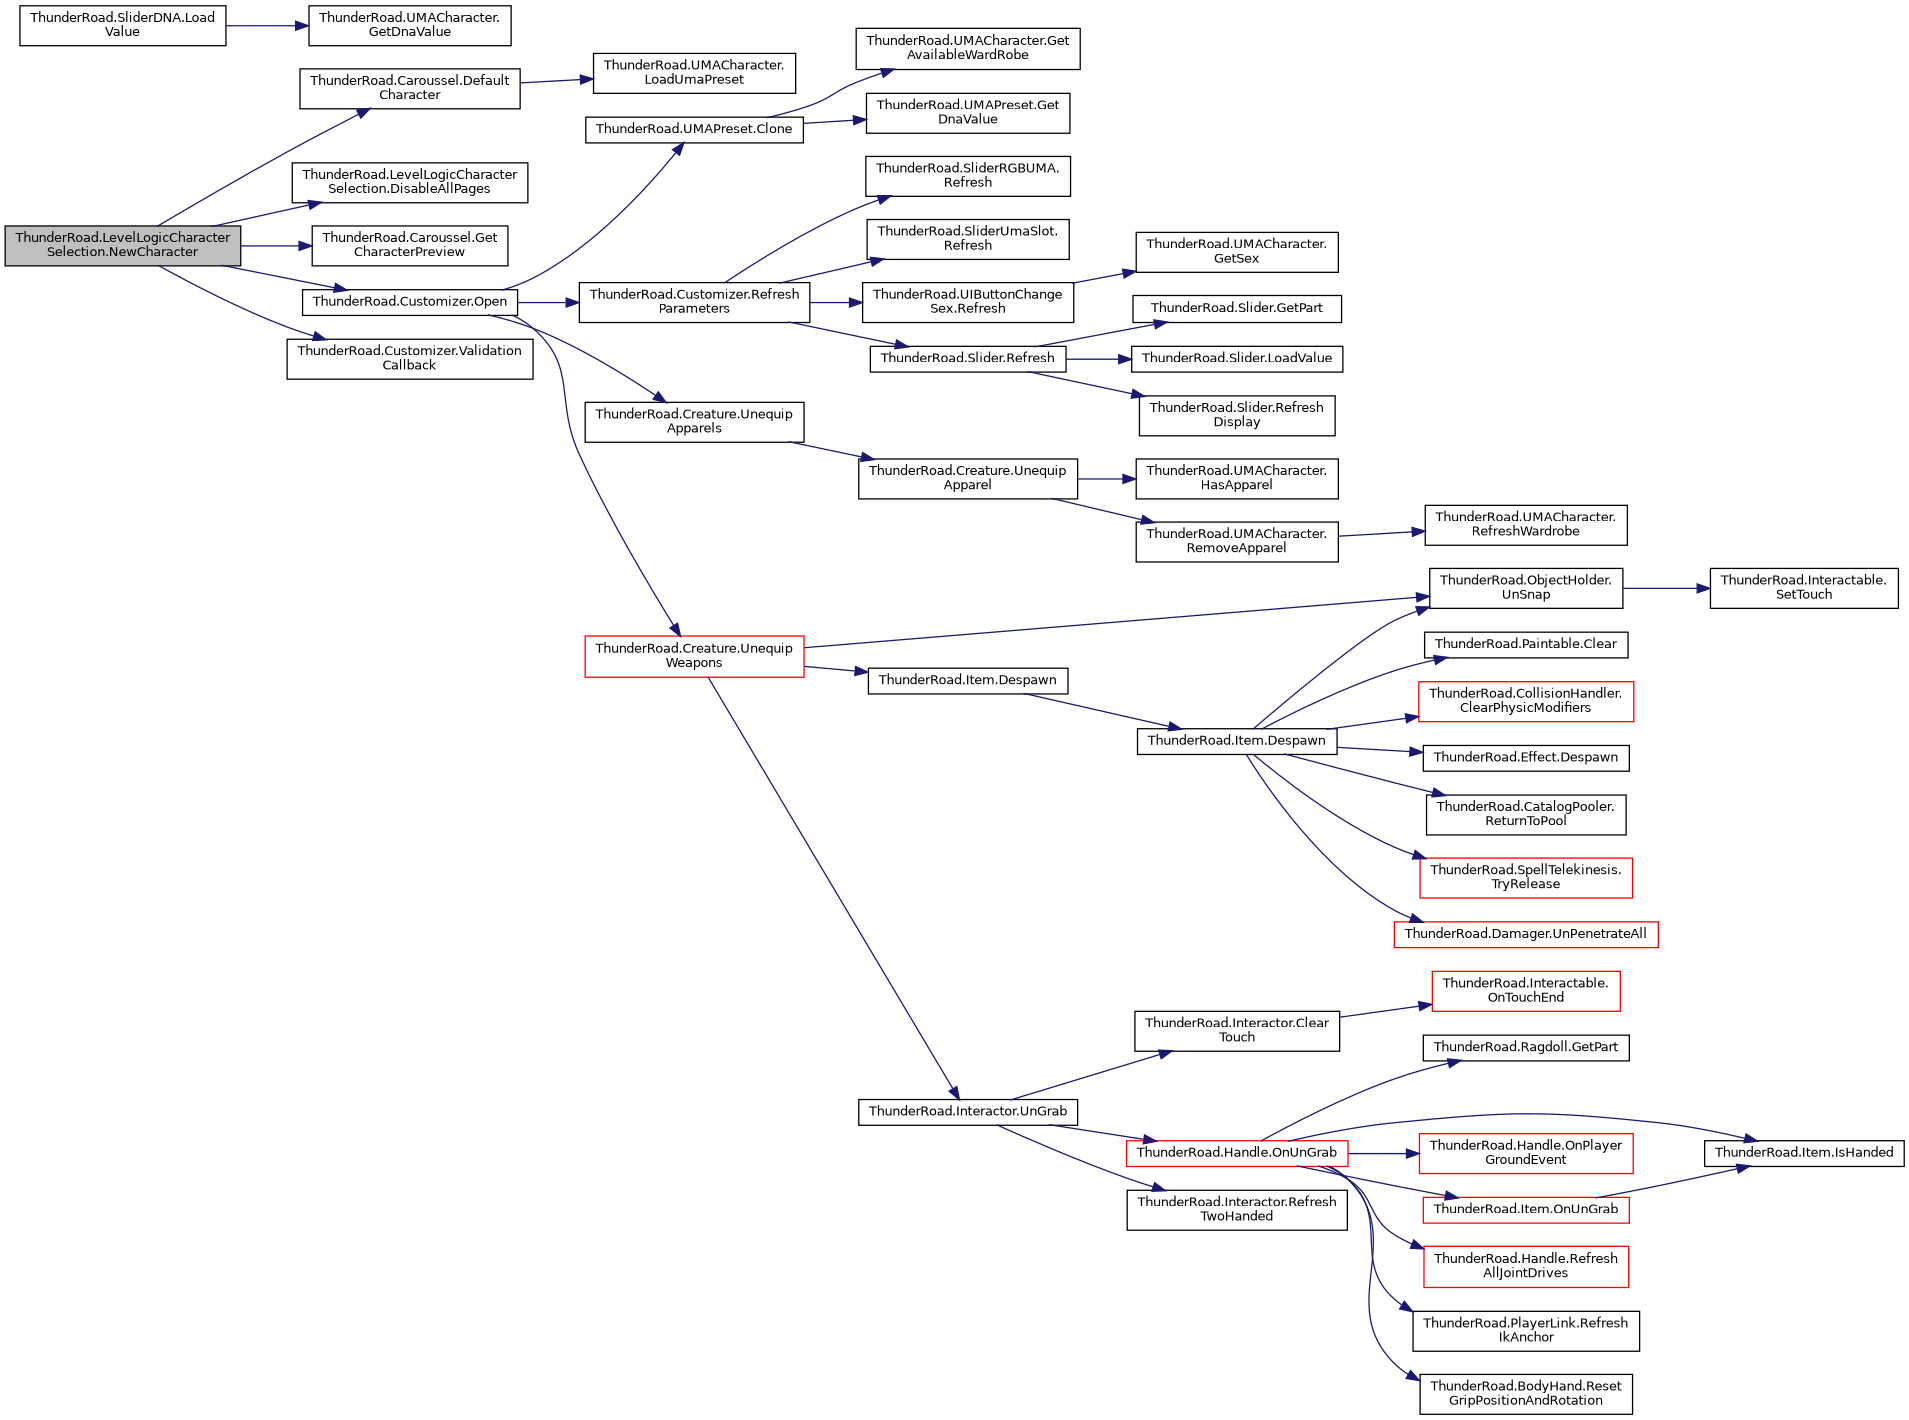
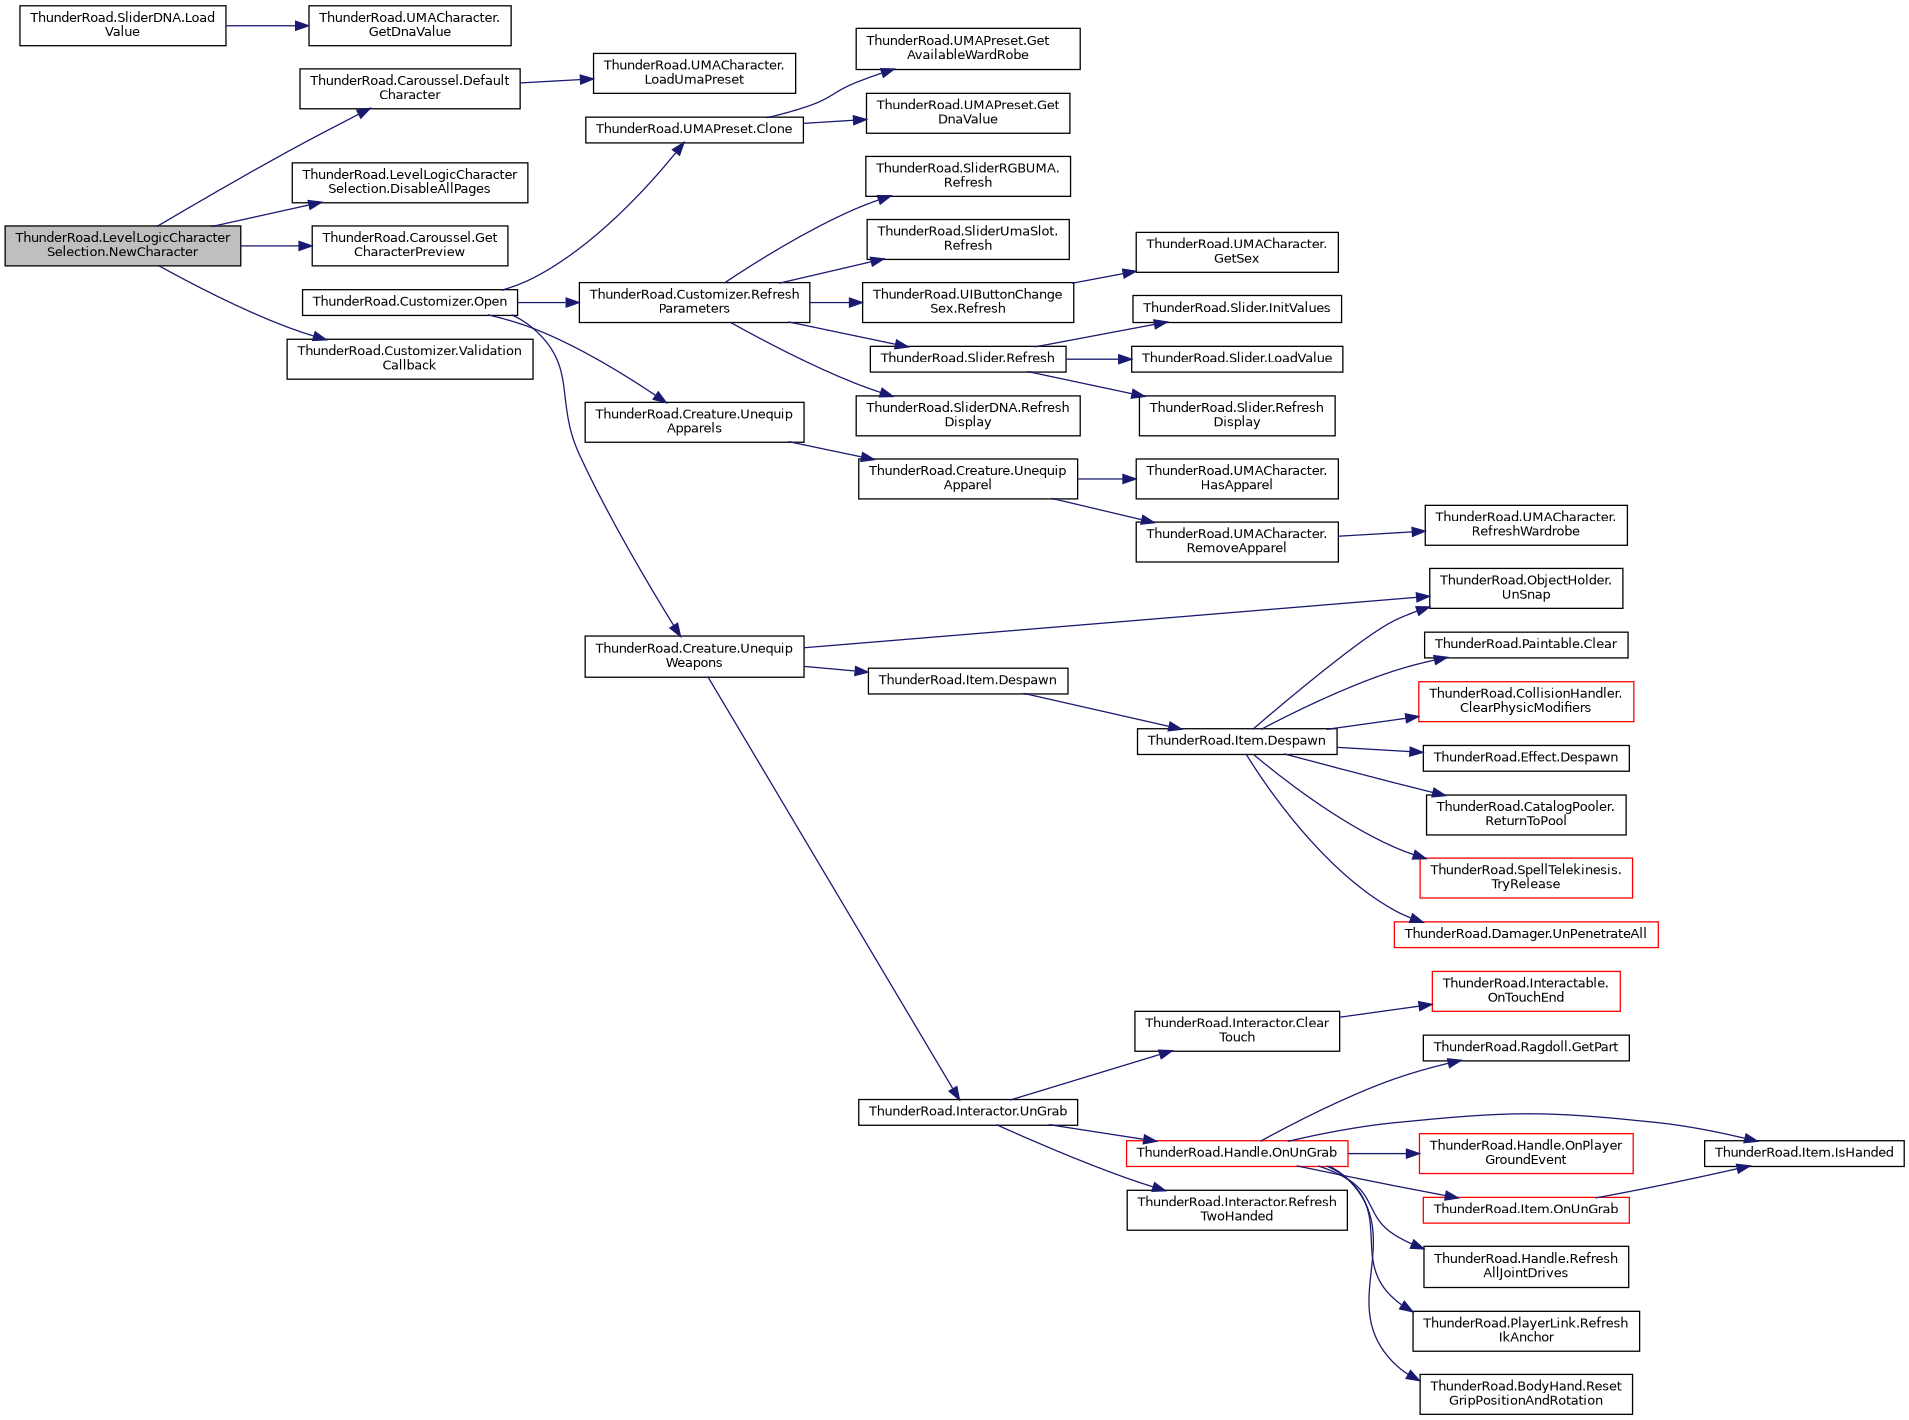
node "ThunderRoad.UMACharacter.Get AvailableWardRobe": label "ThunderRoad.UMACharacter.Get AvailableWardRobe" -> "ThunderRoad.UMAPreset.Get AvailableWardRobe"
edge "ThunderRoad.LevelLogicCharacter Selection.NewCharacter" -> "ThunderRoad.Customizer.Open": removed
node "ThunderRoad.Slider.GetPart": label "ThunderRoad.Slider.GetPart" -> "ThunderRoad.Slider.InitValues"
node "ThunderRoad.SliderDNA.Refresh Display": added
node "ThunderRoad.Interactable. SetTouch": removed
node "ThunderRoad.Creature.Unequip Weapons": color red -> black
node "ThunderRoad.Handle.Refresh AllJointDrives": color red -> black
